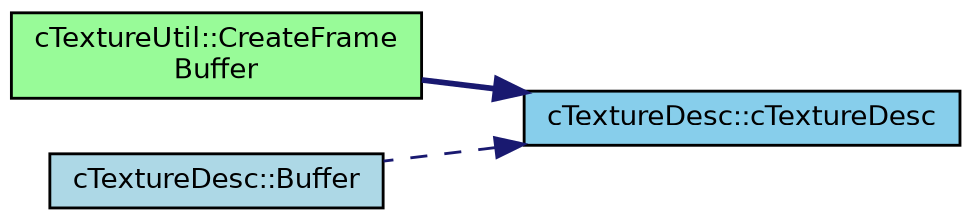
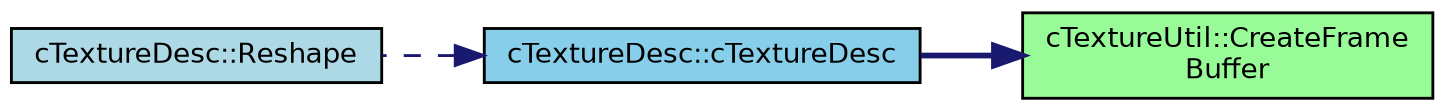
edge "cTextureUtil::CreateFrame Buffer" -> "cTextureDesc::cTextureDesc": reversed
node "cTextureDesc::Buffer": label "cTextureDesc::Buffer" -> "cTextureDesc::Reshape"
